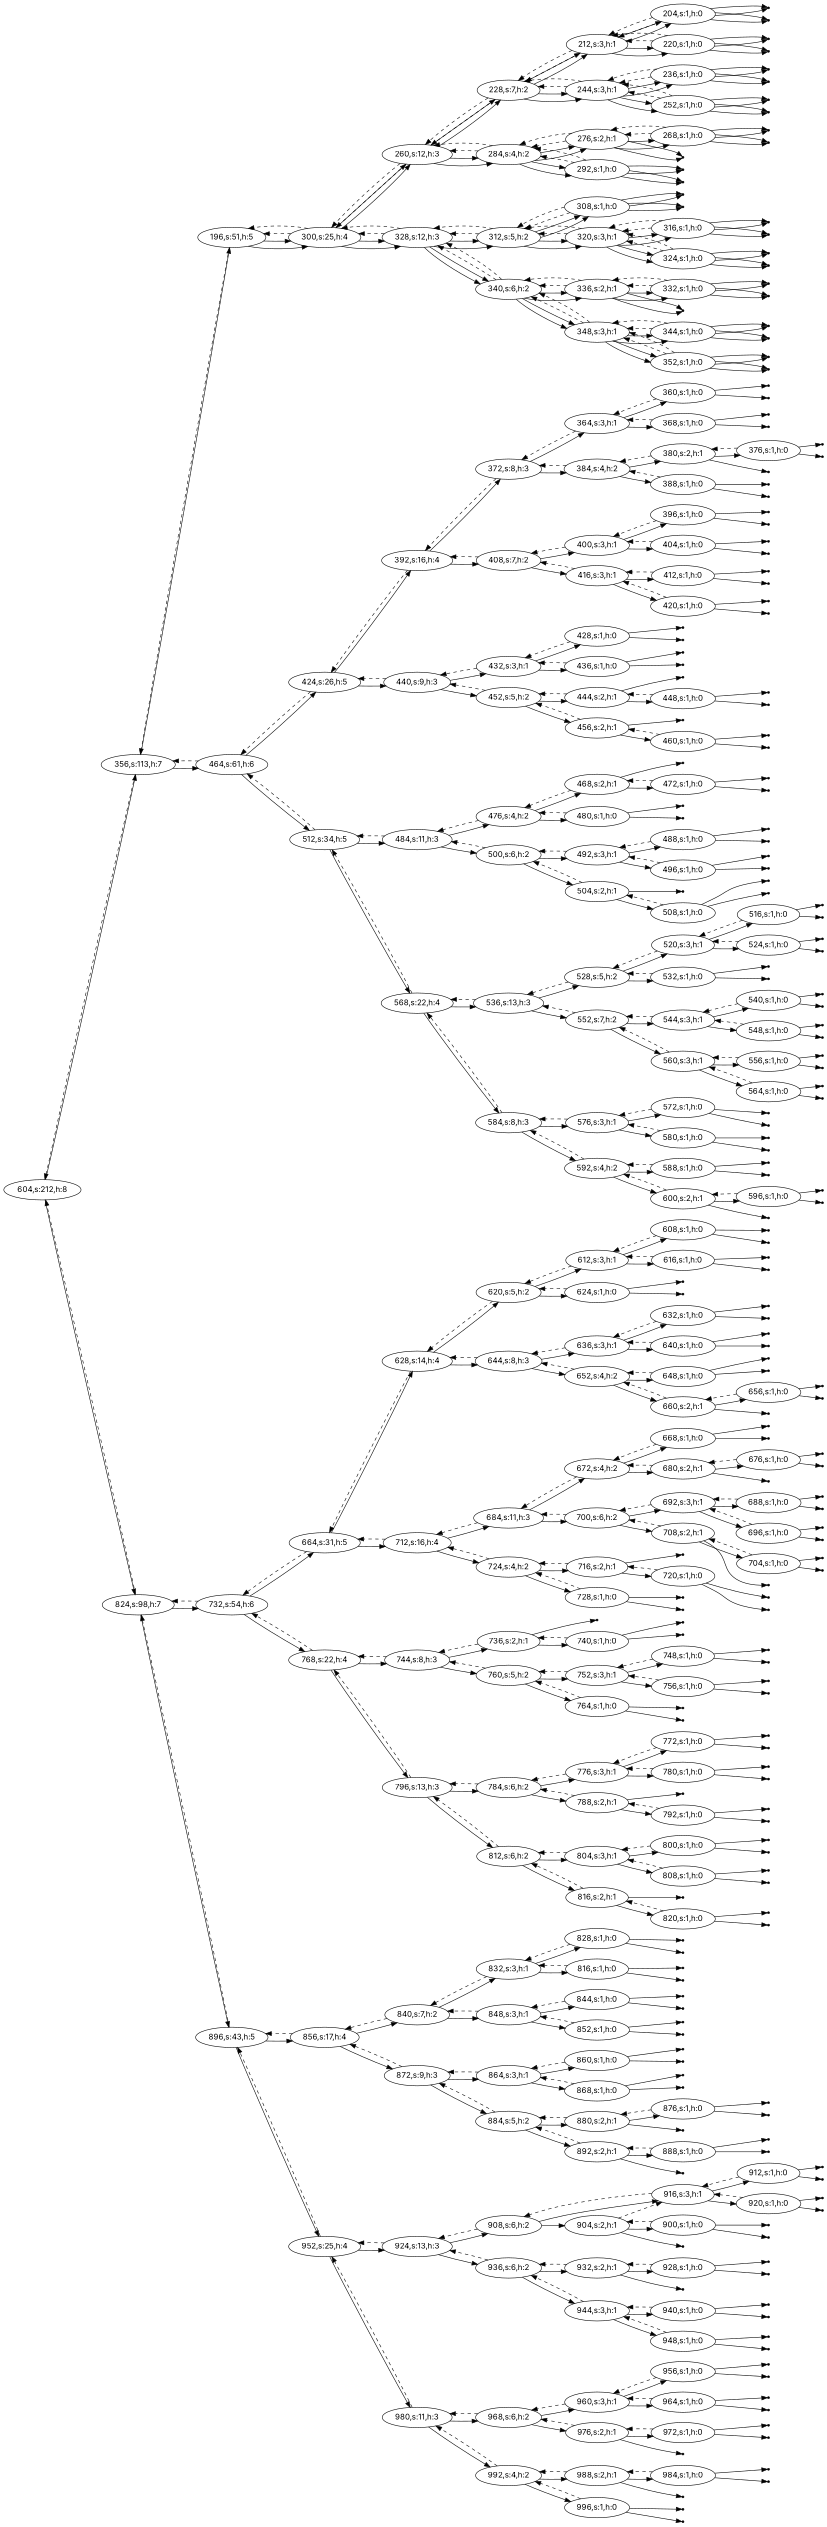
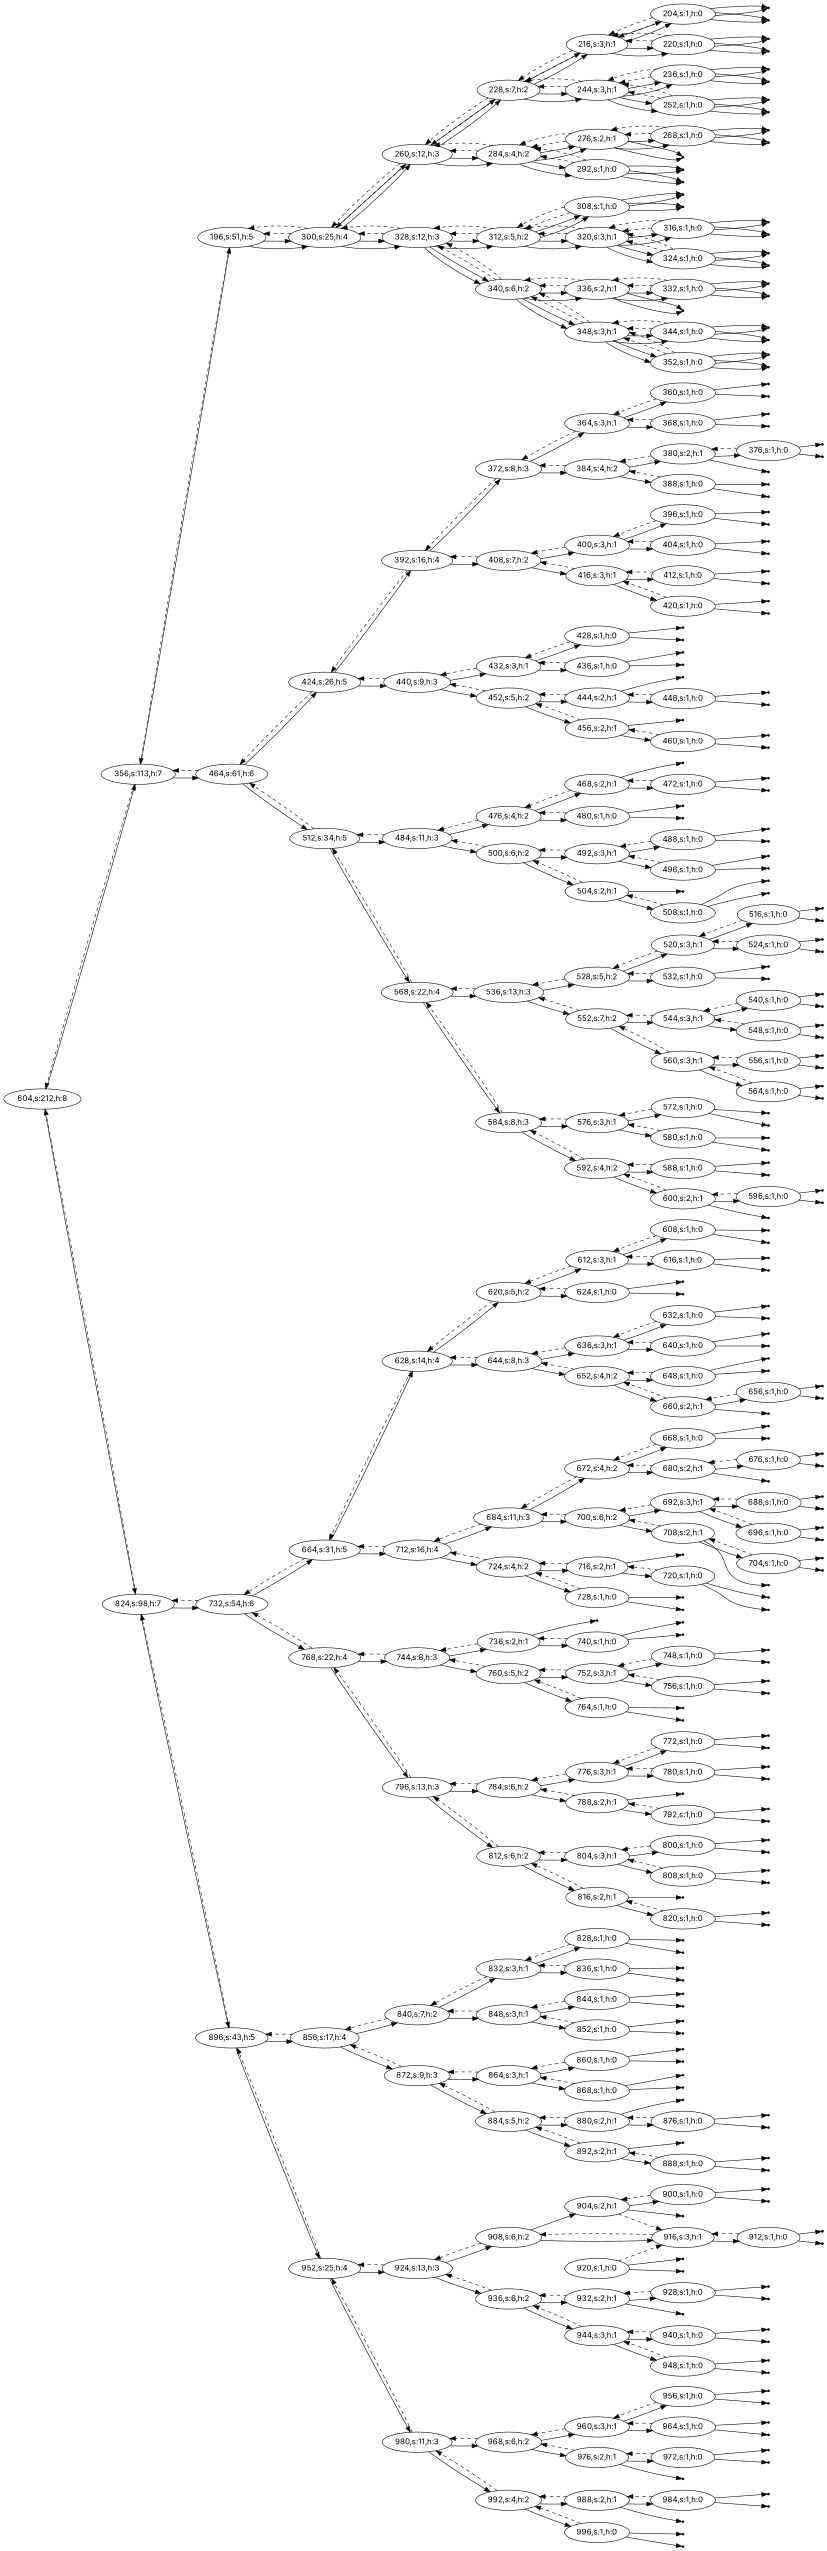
node "212,s:3,h:1": label "212,s:3,h:1" -> "216,s:3,h:1"
node "816,s:1,h:0": label "816,s:1,h:0" -> "836,s:1,h:0"
edge "916,s:3,h:1" -> "920,s:1,h:0": removed
